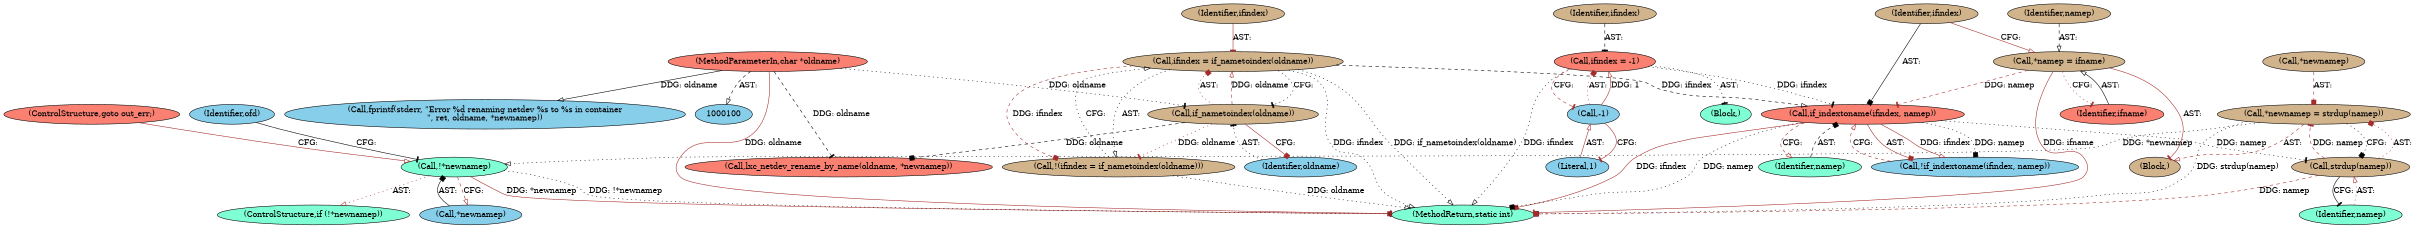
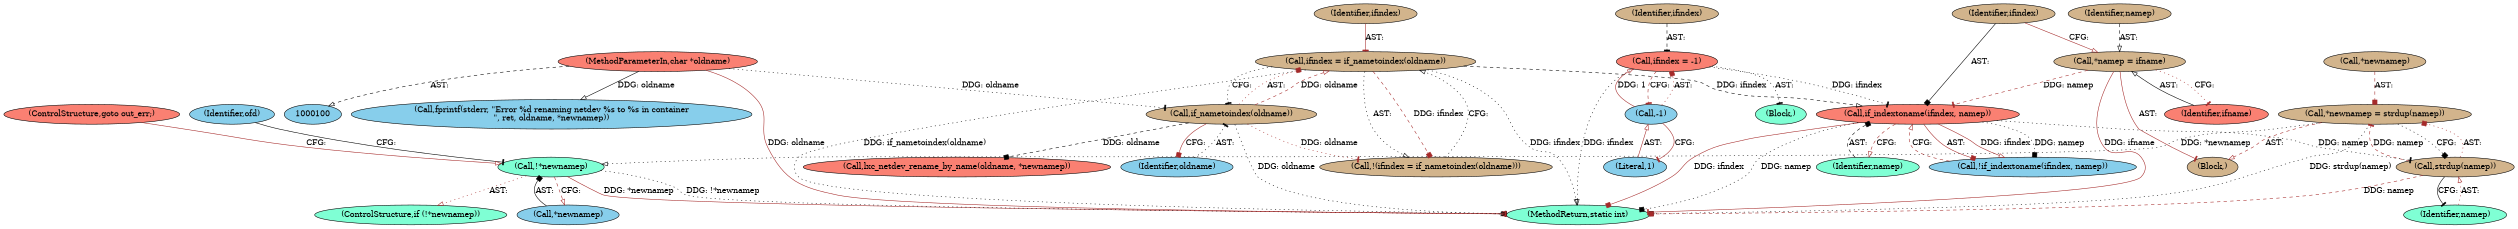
edge "(MethodParameterIn,char *oldname)" -> "(Call,lxc_netdev_rename_by_name(oldname, *newnamep))": removed, label "DDG: oldname"
edge "(Call,!(ifindex = if_nametoindex(oldname)))" -> "(MethodReturn,static int)": now "(Call,if_nametoindex(oldname))" -> "(MethodReturn,static int)"
